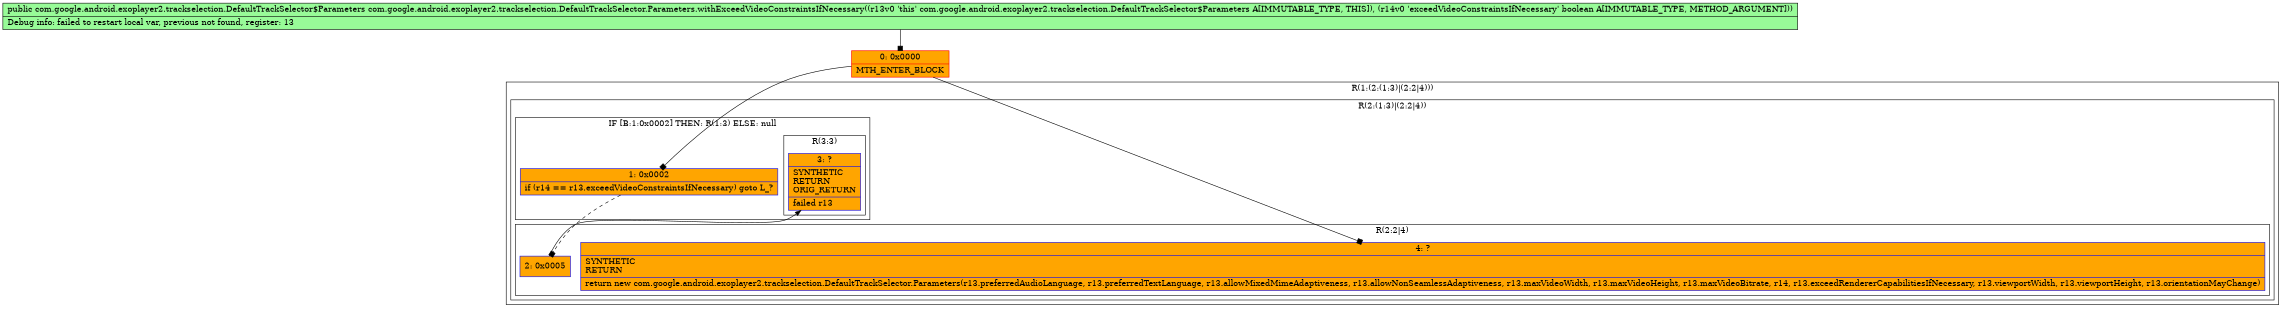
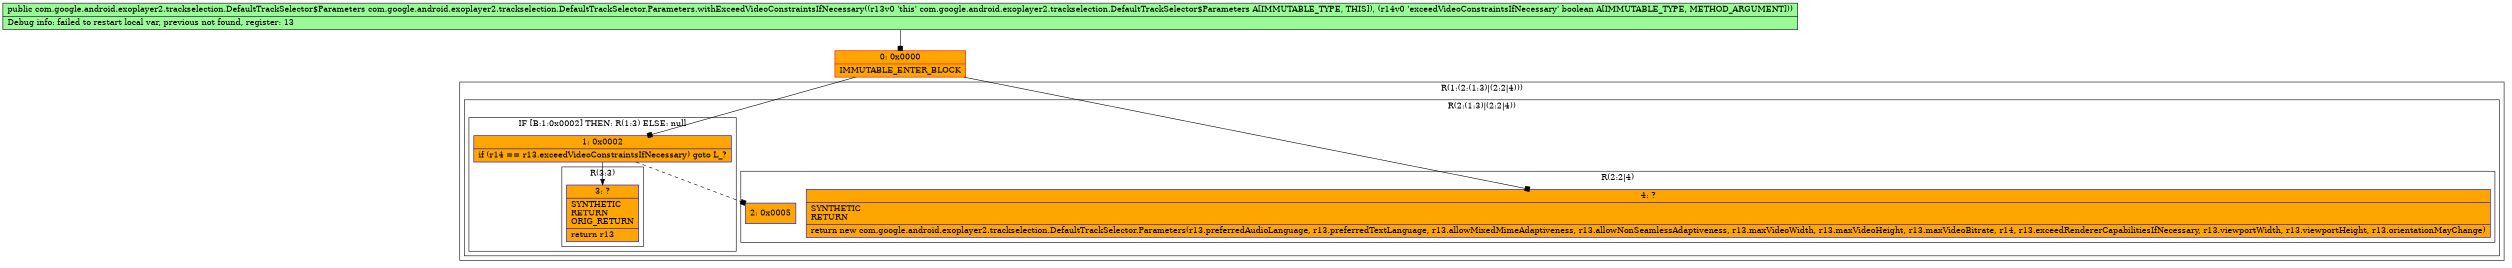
node "0: 0x0000": text "MTH_ENTER_BLOCK" -> "IMMUTABLE_ENTER_BLOCK"
node "3: ?": text "failed r13" -> "return r13"
edge "2: 0x0005" -> "3: ?": now "1: 0x0002" -> "3: ?"
